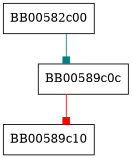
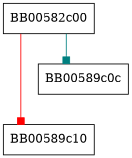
edge "BB00589c0c" -> "BB00589c10": now "BB00582c00" -> "BB00589c10"
